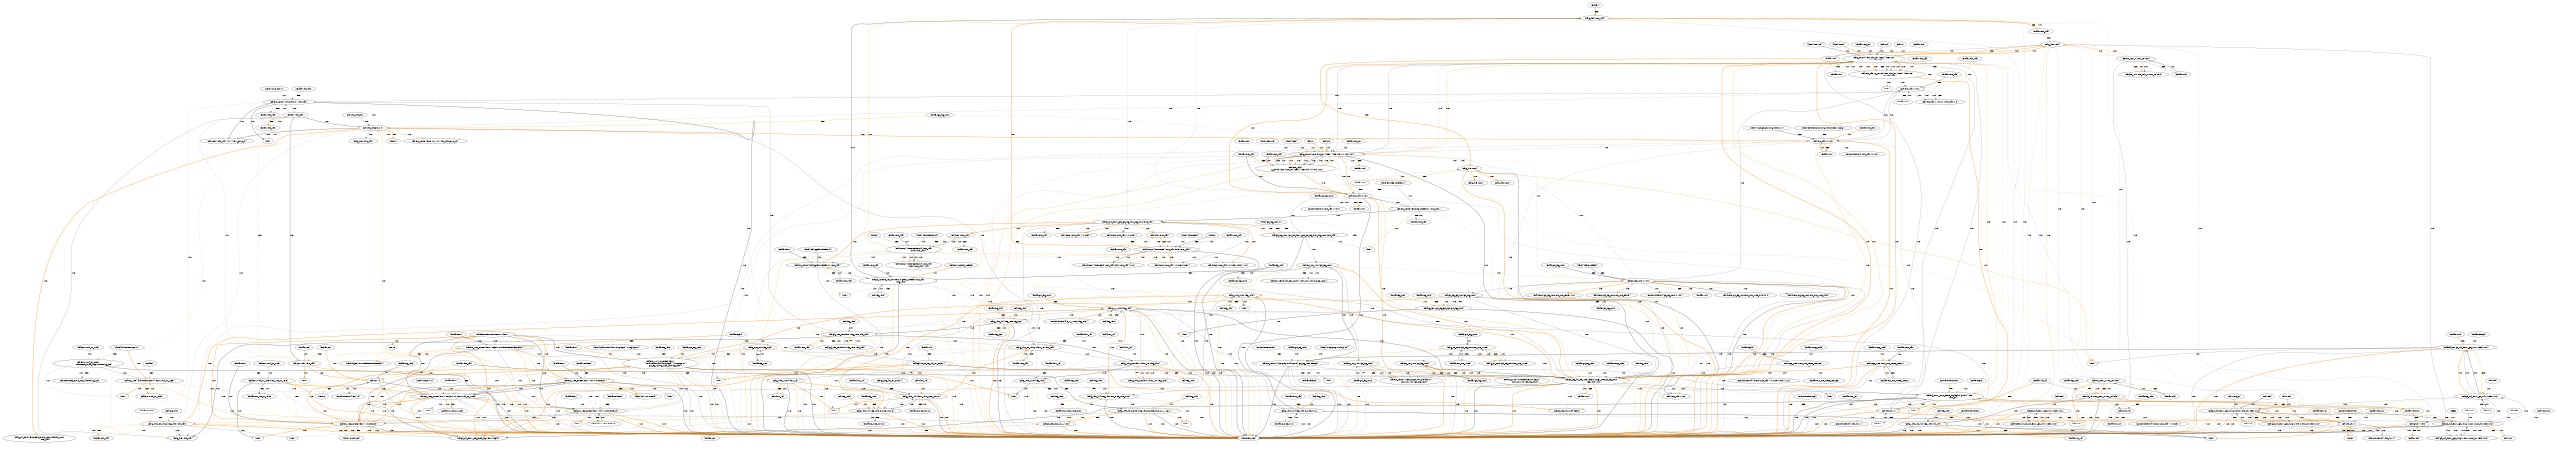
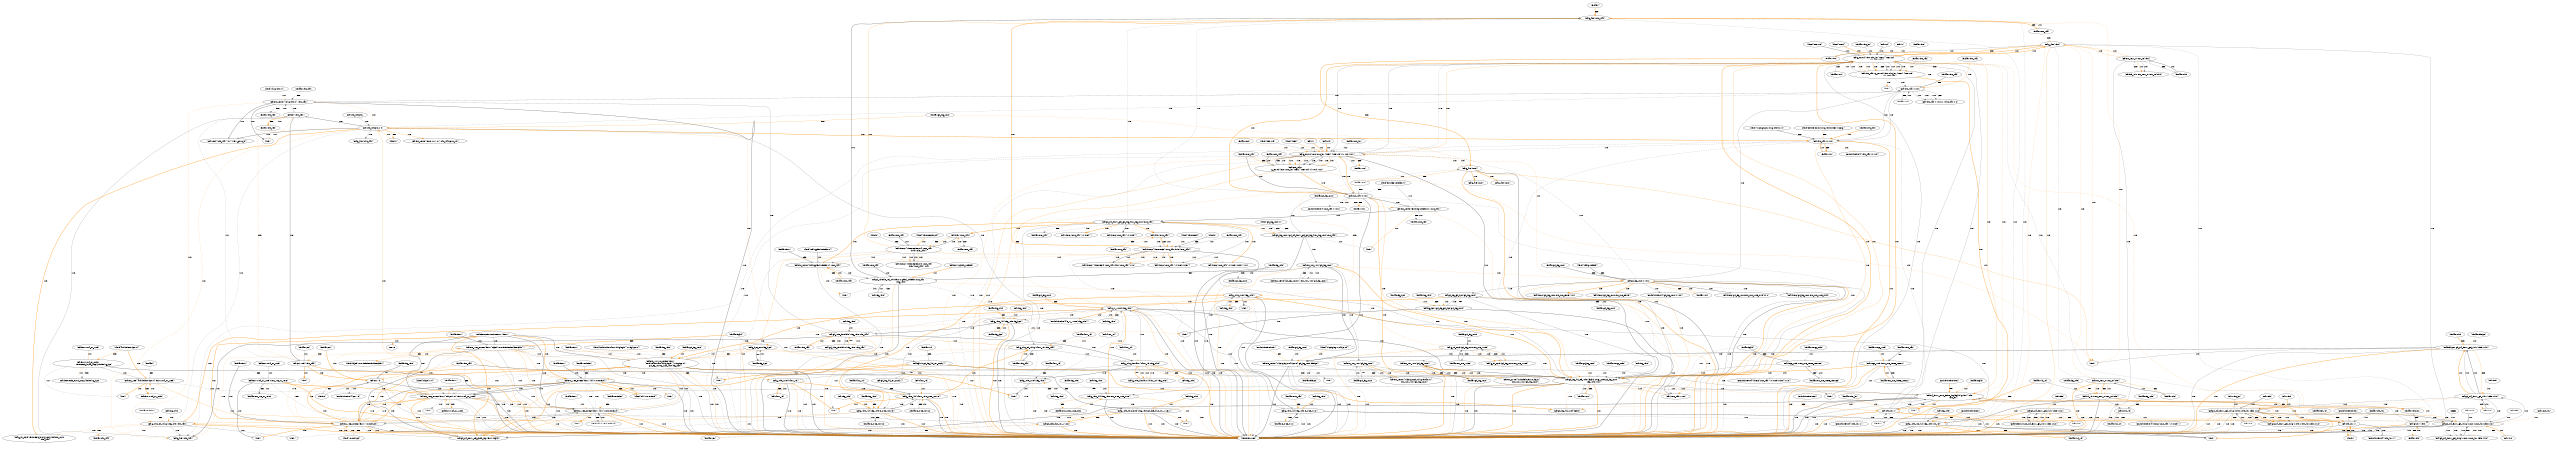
edge "(Call,atoi (value_utf8))" -> "(Call,value_utf8[out] = '0')": reversed
edge "(Call,merge_mode = GST_TAG_MERGE_REPLACE)" -> "(Identifier,GST_TAG_MERGE_REPLACE)": added, label "CFG:"
